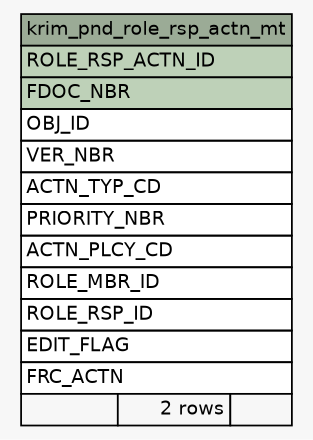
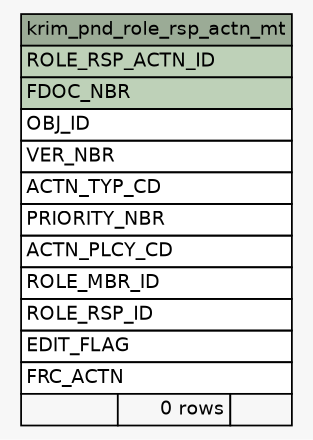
node "krim_pnd_role_rsp_actn_mt": text "2 rows" -> "0 rows"
